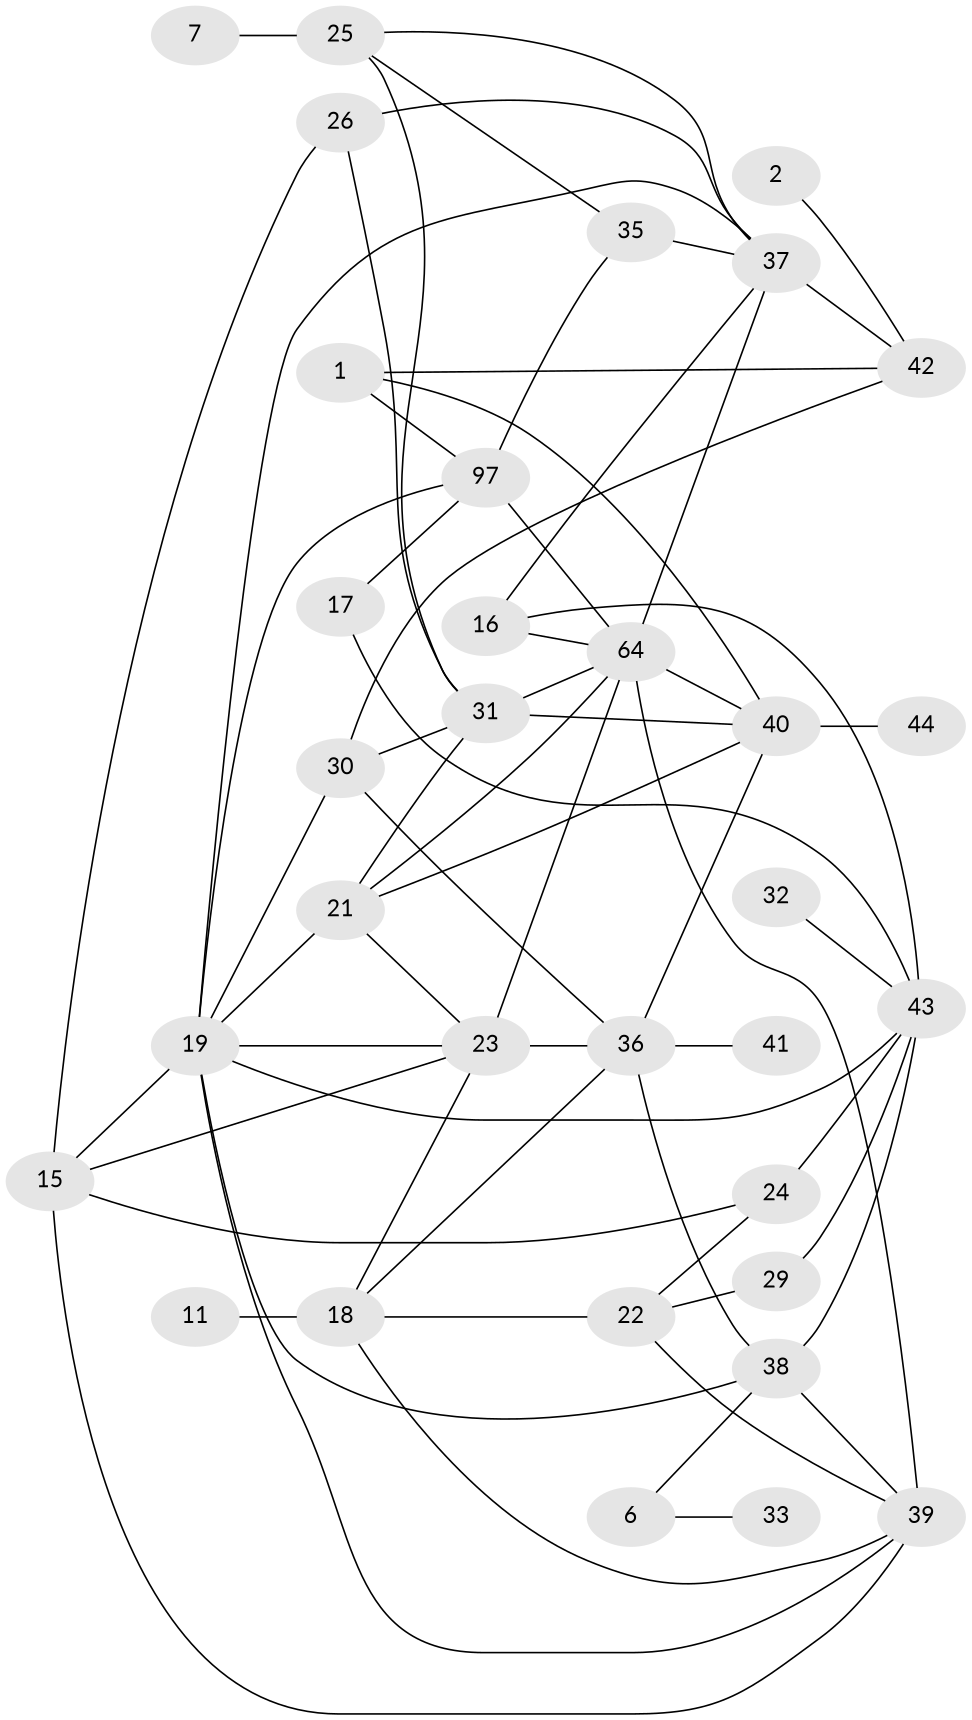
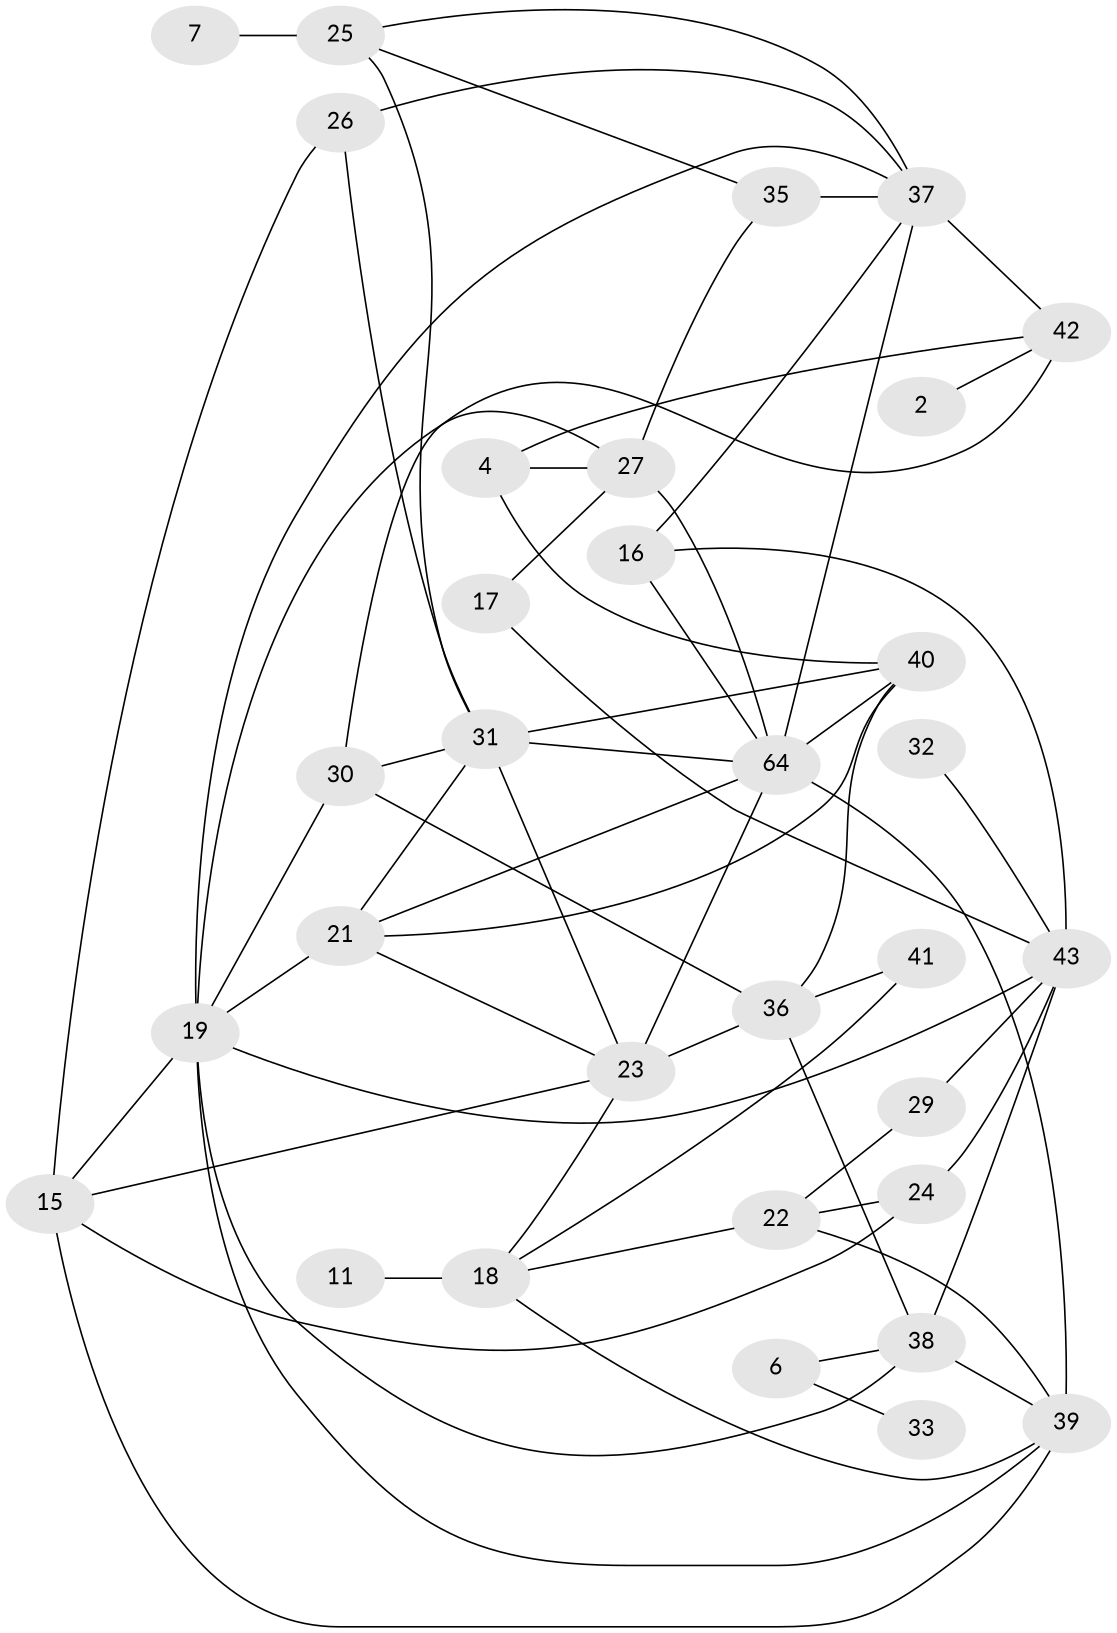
node "1": label "1" -> "4"
node "97": label "97" -> "27"
node "44": removed
edge "19" -- "23": now "31" -- "23"
edge "36" -- "18": now "41" -- "18"
